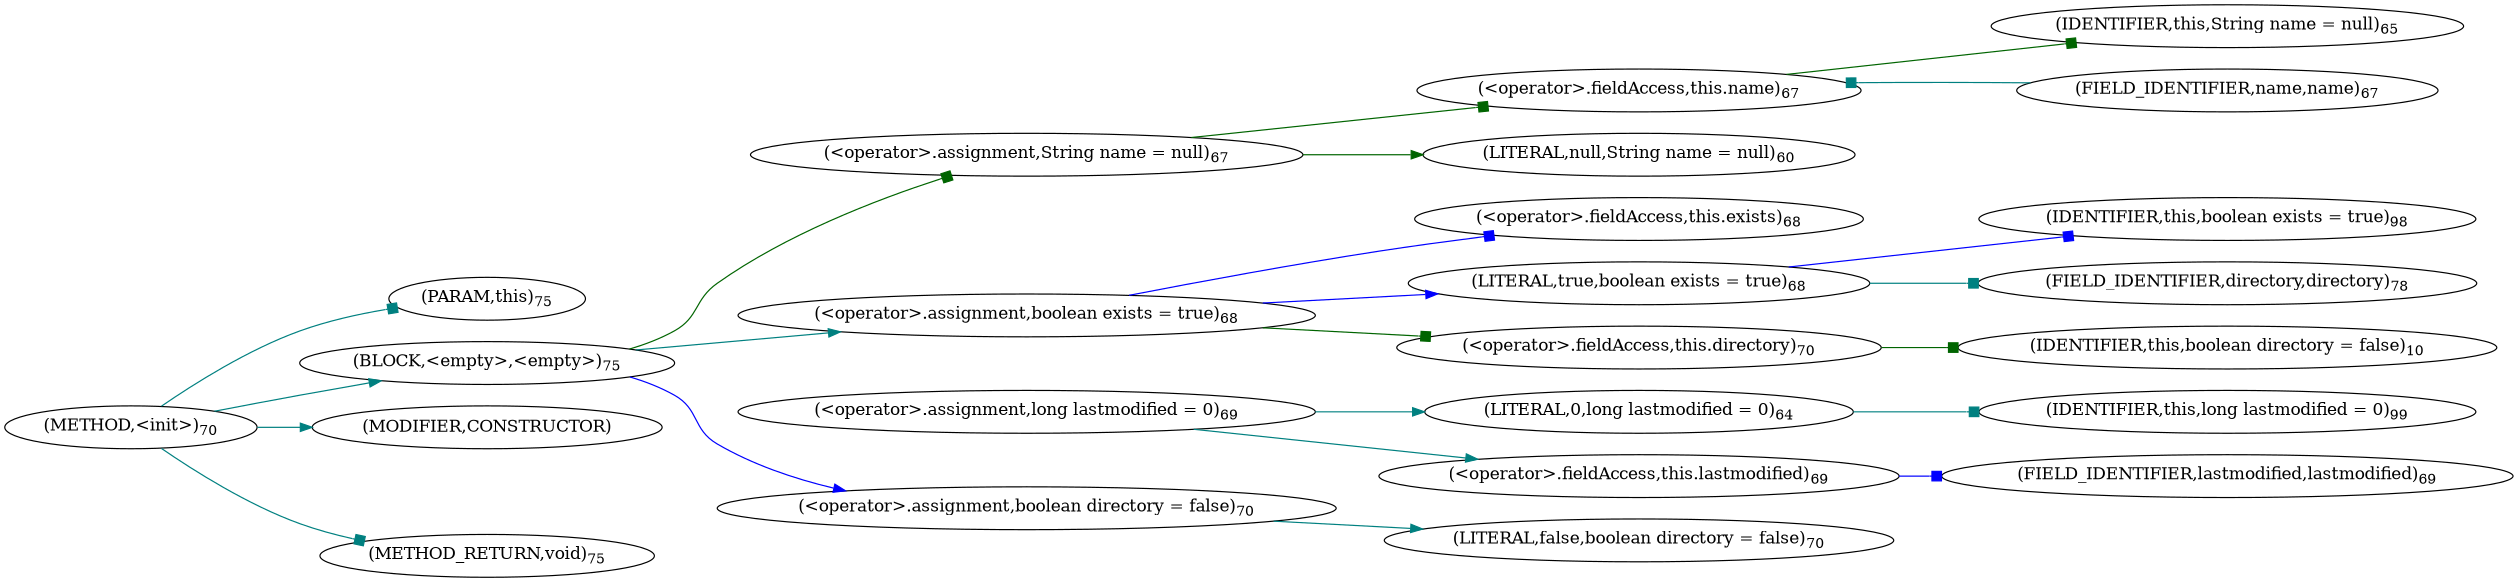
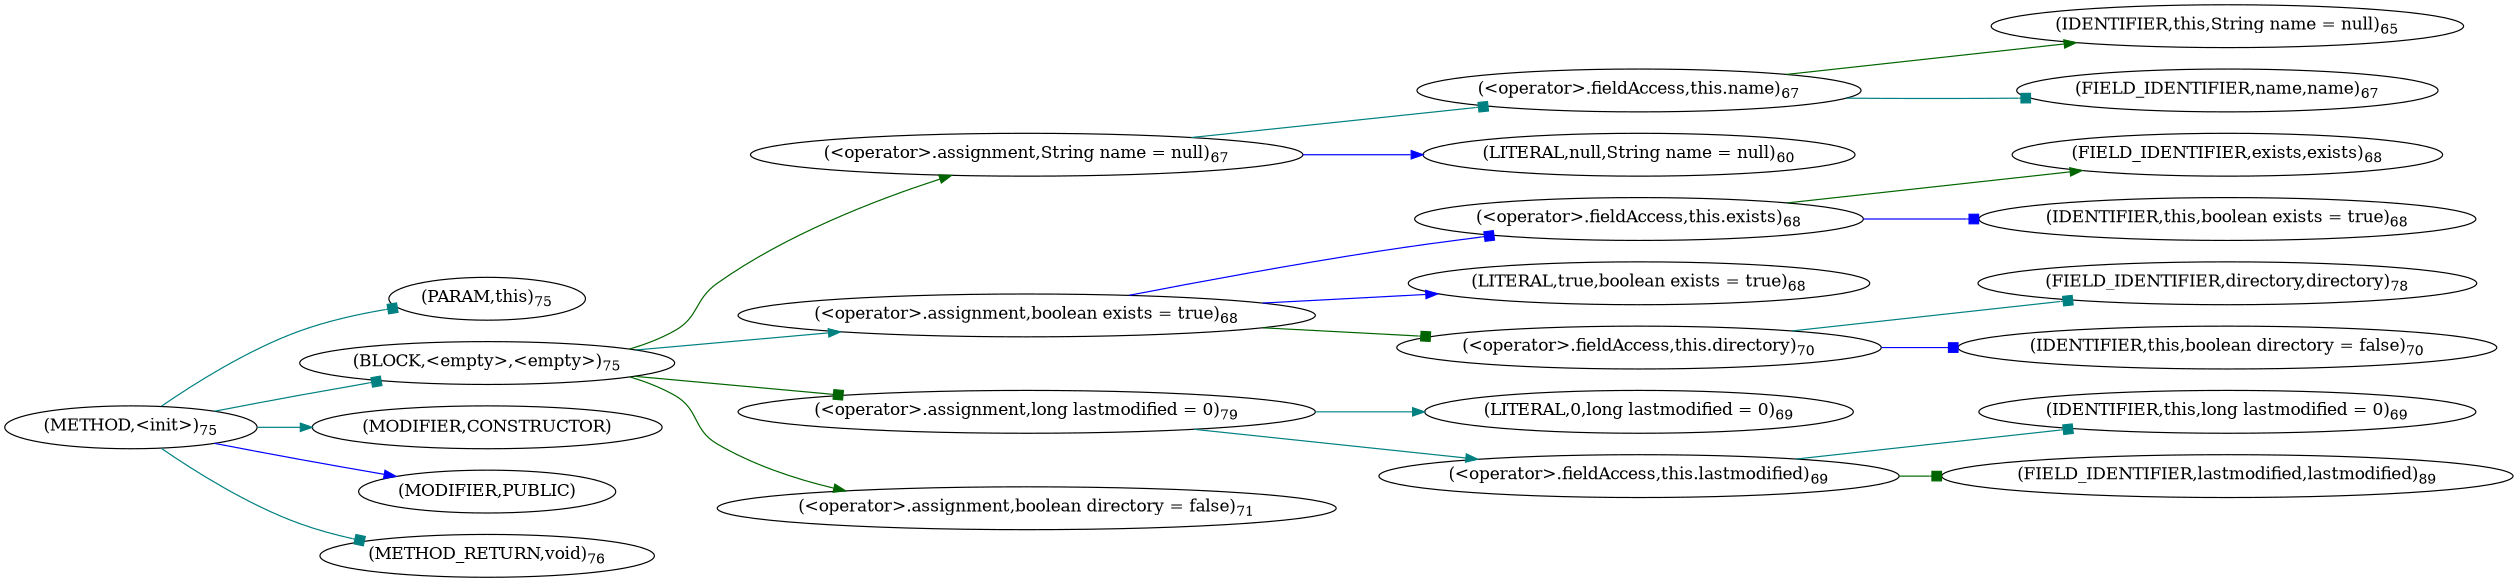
edge "(<operator>.fieldAccess,this.name)" -> "(IDENTIFIER,this,String name = null)": arrowhead box -> normal
edge "(FIELD_IDENTIFIER,name,name)" -> "(<operator>.fieldAccess,this.name)": reversed
edge "(<operator>.assignment,String name = null)" -> "(<operator>.fieldAccess,this.name)": color darkgreen -> teal
edge "(<operator>.assignment,String name = null)" -> "(LITERAL,null,String name = null)": color darkgreen -> blue
node "(FIELD_IDENTIFIER,exists,exists)": added
node "(IDENTIFIER,this,boolean exists = true)": text "98" -> "68"
edge "(BLOCK,<empty>,<empty>)" -> "(<operator>.assignment,String name = null)": arrowhead box -> normal
edge "(LITERAL,true,boolean exists = true)" -> "(IDENTIFIER,this,boolean exists = true)": now "(<operator>.fieldAccess,this.exists)" -> "(IDENTIFIER,this,boolean exists = true)"
edge "(LITERAL,true,boolean exists = true)" -> "(FIELD_IDENTIFIER,directory,directory)": now "(<operator>.fieldAccess,this.directory)" -> "(FIELD_IDENTIFIER,directory,directory)"
node "(IDENTIFIER,this,boolean directory = false)": text "10" -> "70"
edge "(<operator>.fieldAccess,this.directory)" -> "(IDENTIFIER,this,boolean directory = false)": color darkgreen -> blue
edge "(BLOCK,<empty>,<empty>)" -> "(<operator>.assignment,long lastmodified = 0)": added
edge "(METHOD,<init>)" -> "(BLOCK,<empty>,<empty>)": arrowhead normal -> box
node "(<operator>.assignment,long lastmodified = 0)": text "69" -> "79"
node "(LITERAL,0,long lastmodified = 0)": text "64" -> "69"
node "(IDENTIFIER,this,long lastmodified = 0)": text "99" -> "69"
edge "(LITERAL,0,long lastmodified = 0)" -> "(IDENTIFIER,this,long lastmodified = 0)": now "(<operator>.fieldAccess,this.lastmodified)" -> "(IDENTIFIER,this,long lastmodified = 0)"
node "(METHOD,<init>)": text "70" -> "75"
edge "(BLOCK,<empty>,<empty>)" -> "(<operator>.assignment,boolean directory = false)": color blue -> darkgreen
node "(FIELD_IDENTIFIER,lastmodified,lastmodified)": text "69" -> "89"
edge "(<operator>.fieldAccess,this.lastmodified)" -> "(FIELD_IDENTIFIER,lastmodified,lastmodified)": color blue -> darkgreen
node "(MODIFIER,PUBLIC)": added
node "(<operator>.assignment,boolean directory = false)": text "70" -> "71"
node "(LITERAL,false,boolean directory = false)": removed
node "(METHOD_RETURN,void)": text "75" -> "76"
